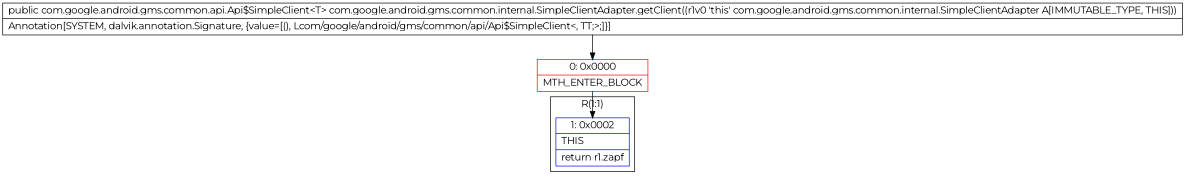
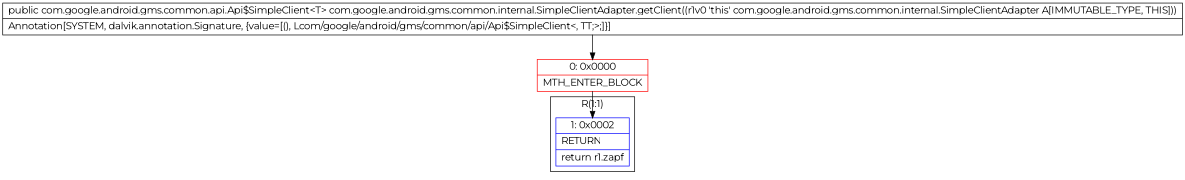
node "1: 0x0002": text "THIS" -> "RETURN"
